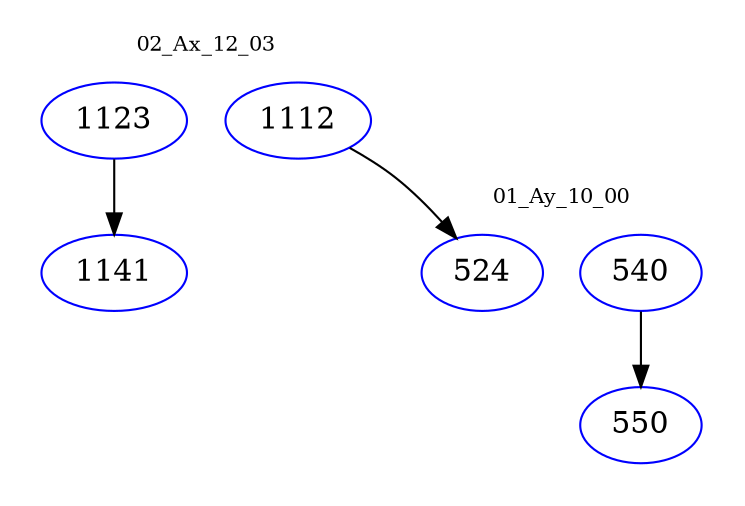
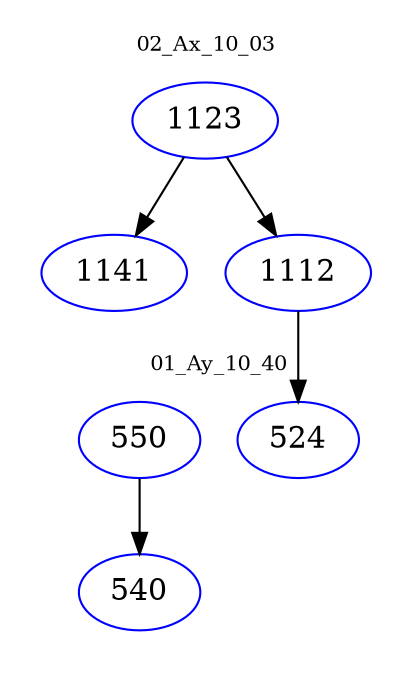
cluster "02_Ax_12_03": label "02_Ax_12_03" -> "02_Ax_10_03"
edge "1123" -> "1112": added
cluster "01_Ay_10_00": label "01_Ay_10_00" -> "01_Ay_10_40"
edge "540" -> "550": reversed
